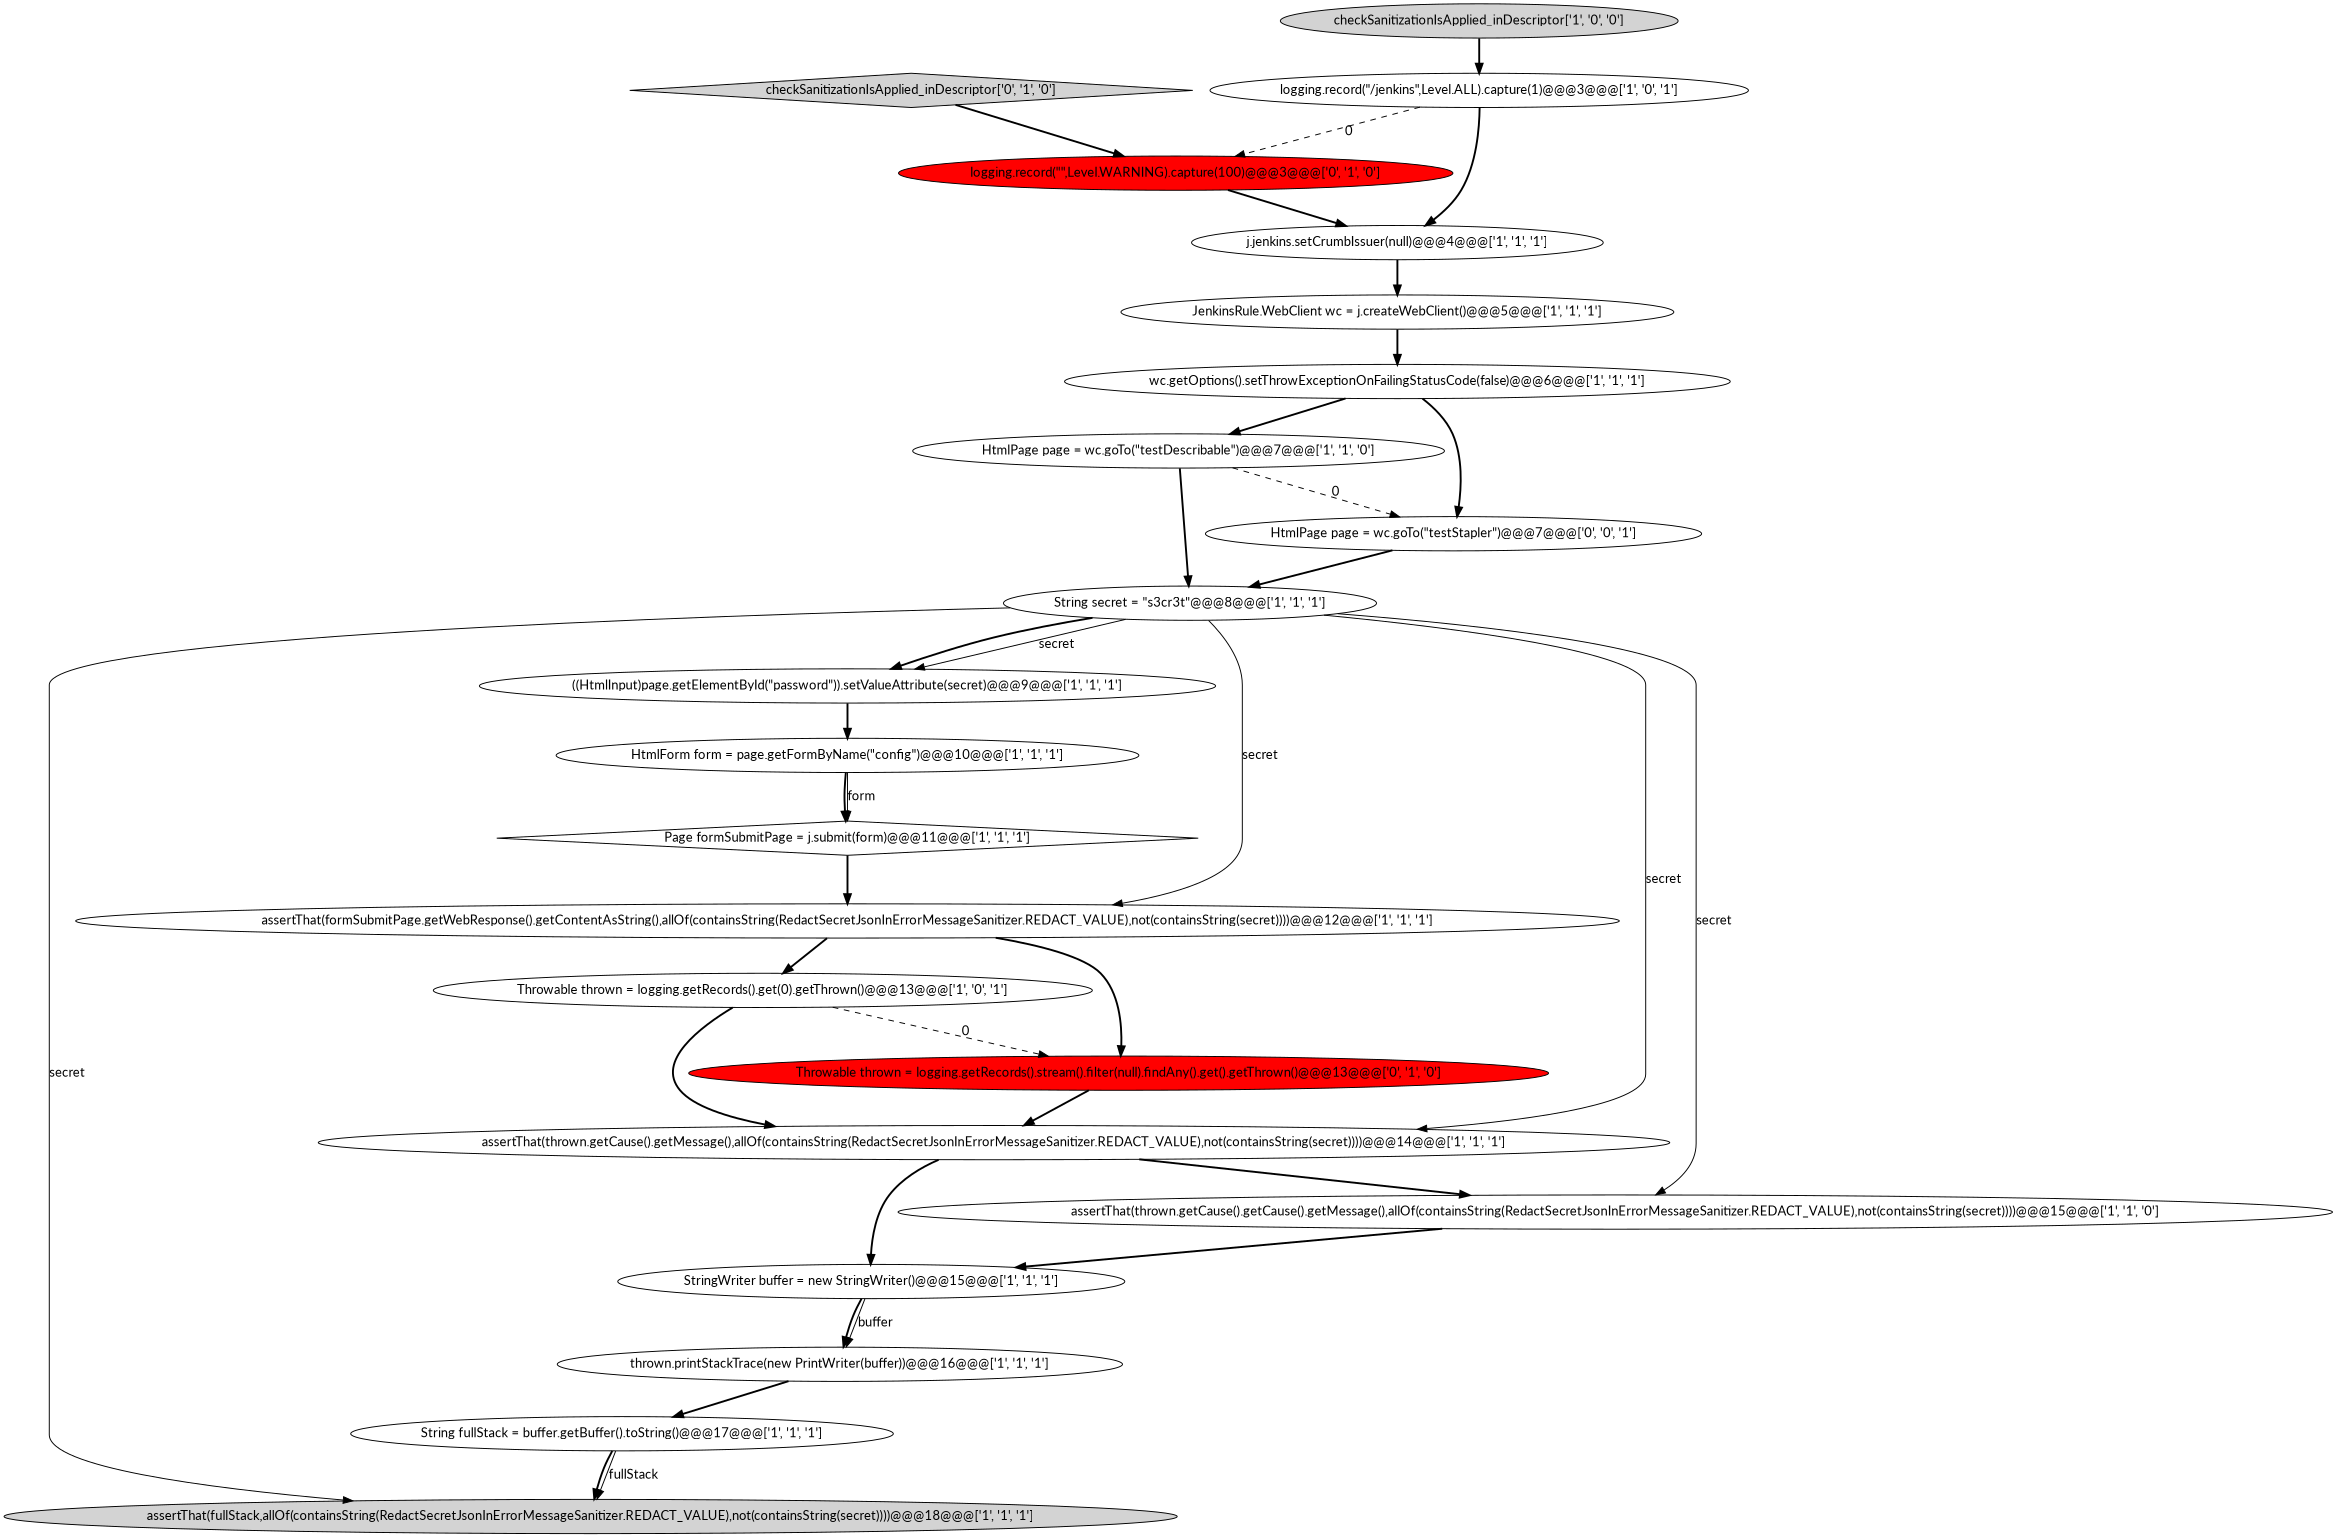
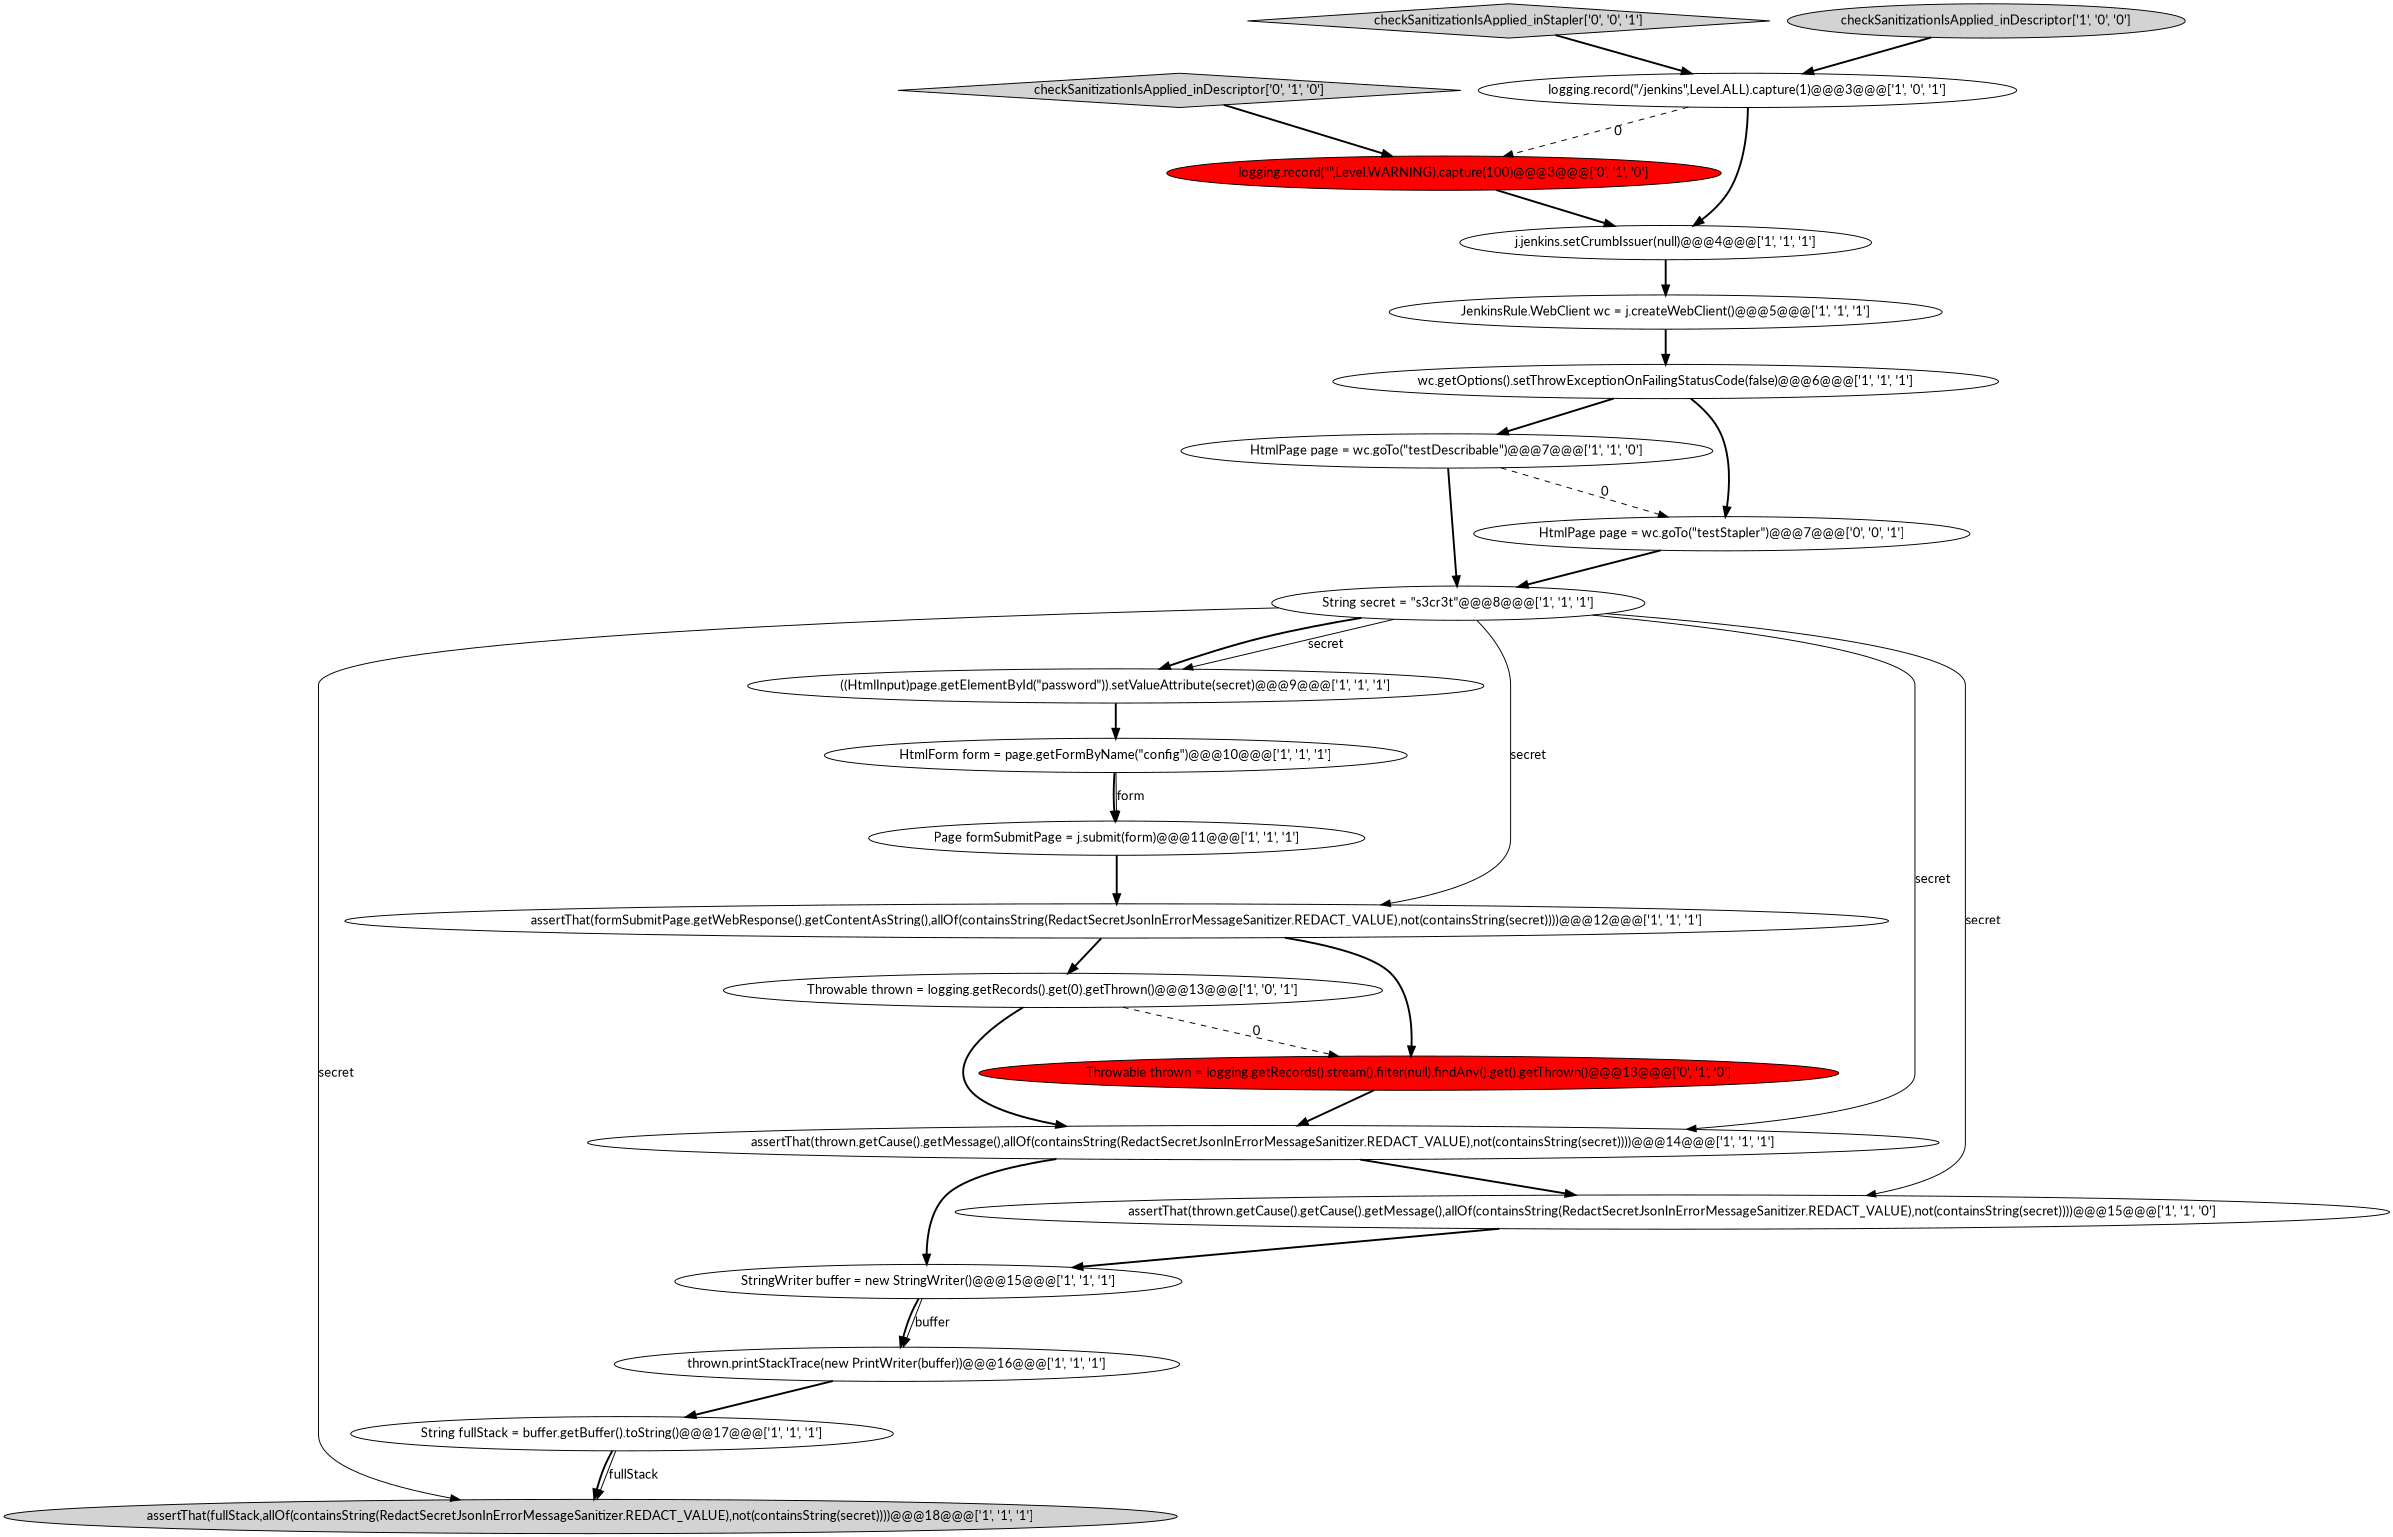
node "checkSanitizationIsApplied_inStapler['0', '0', '1']": added
node "Page formSubmitPage = j.submit(form)@@@11@@@['1', '1', '1']": shape diamond -> ellipse
